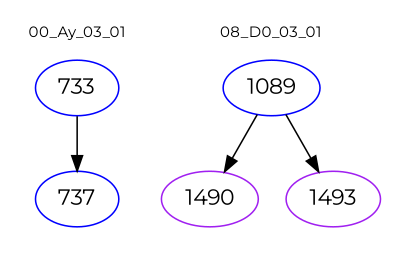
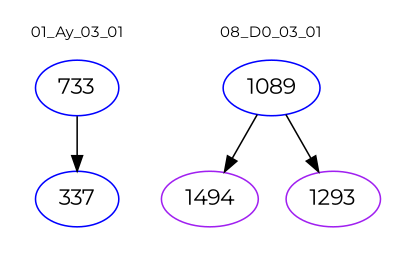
cluster "00_Ay_03_01": label "00_Ay_03_01" -> "01_Ay_03_01"
node "737": label "737" -> "337"
node "1490": label "1490" -> "1494"
node "1493": label "1493" -> "1293"
